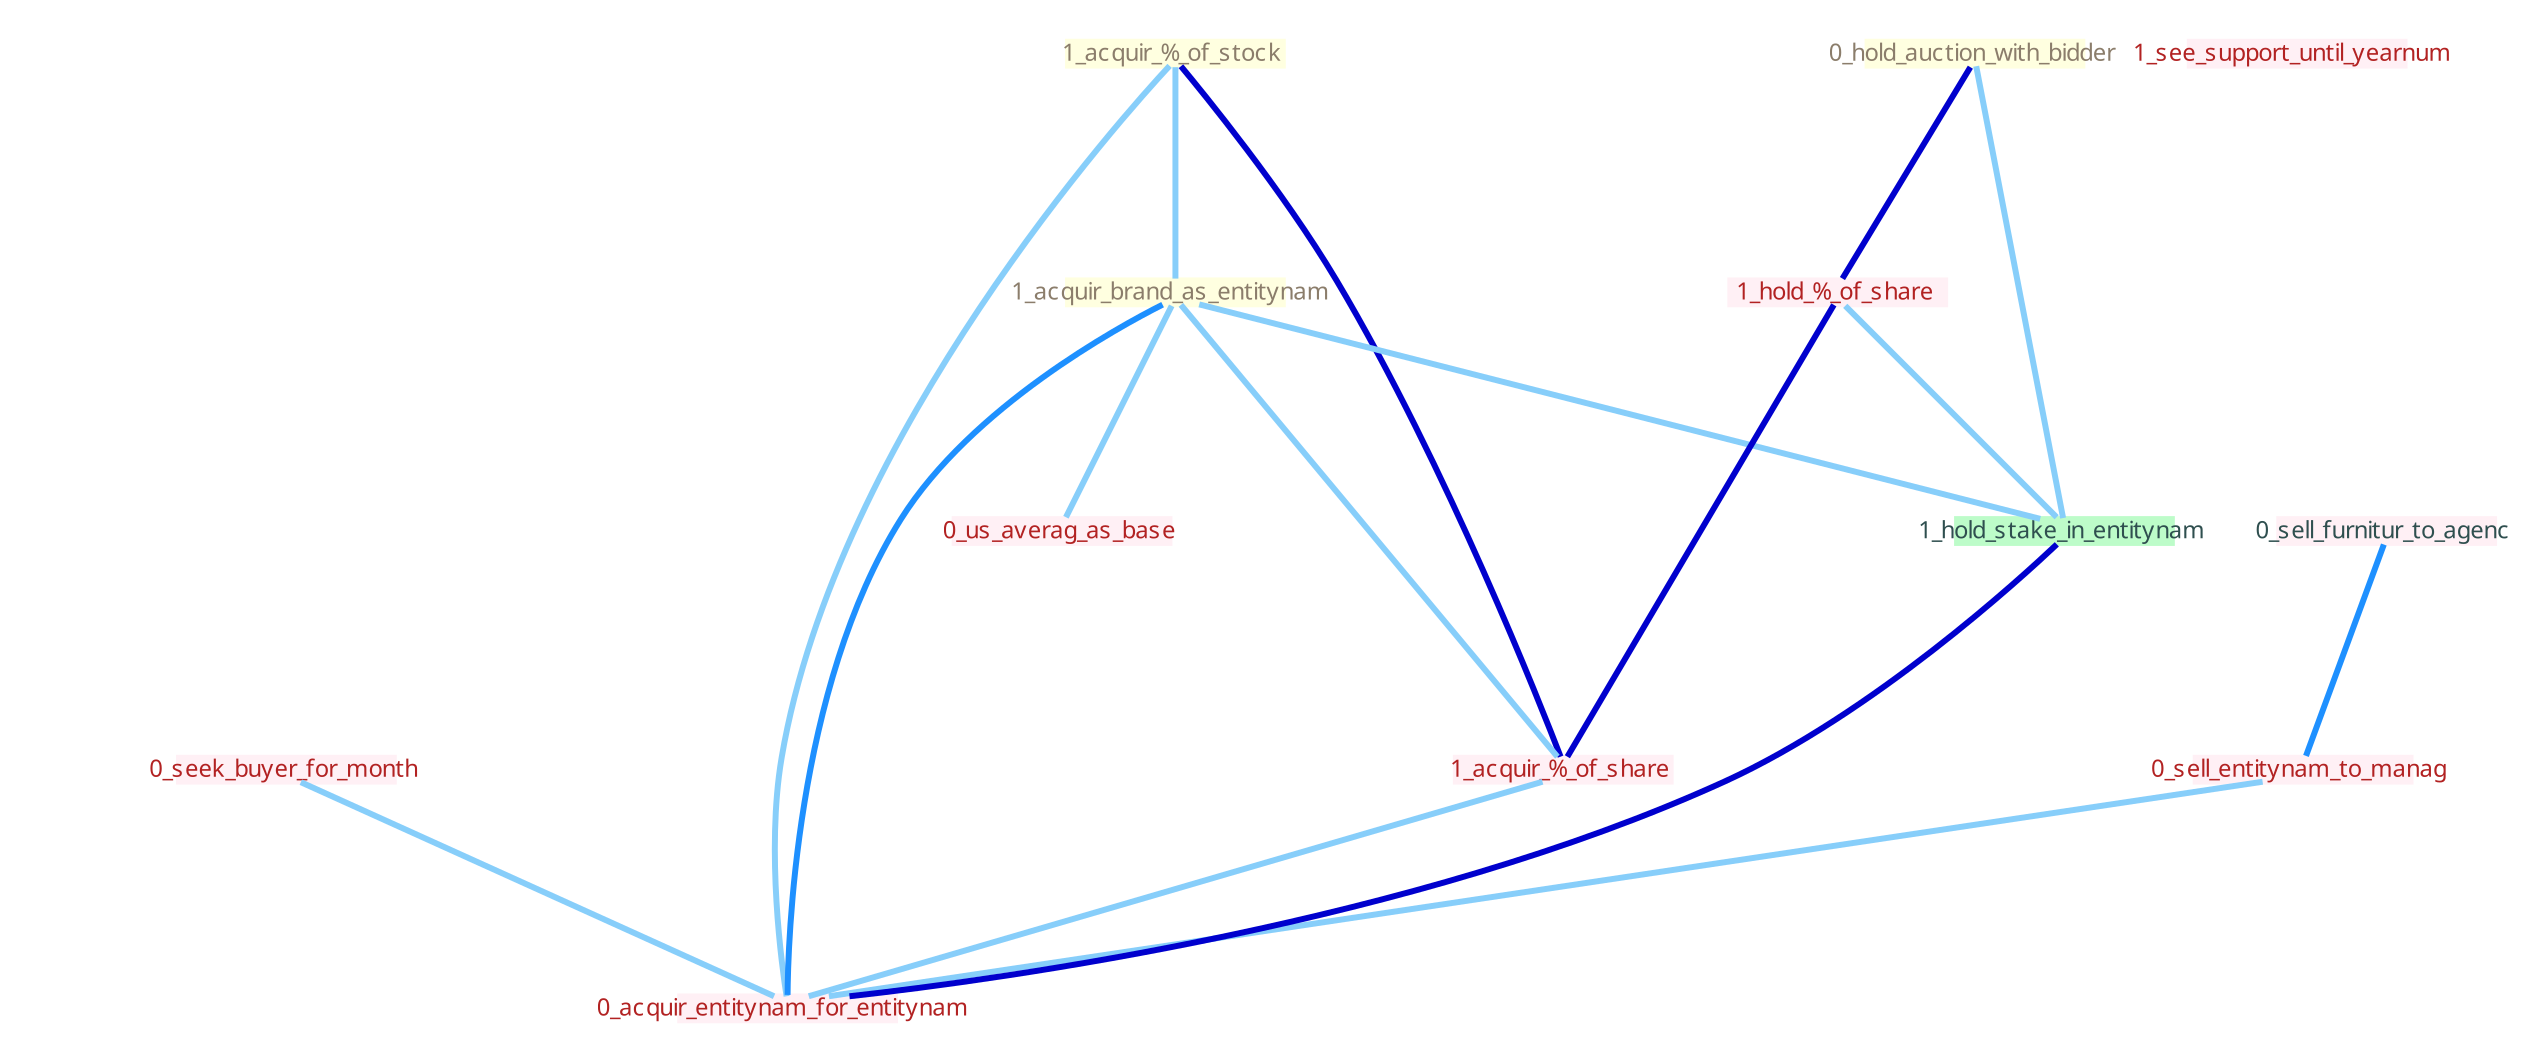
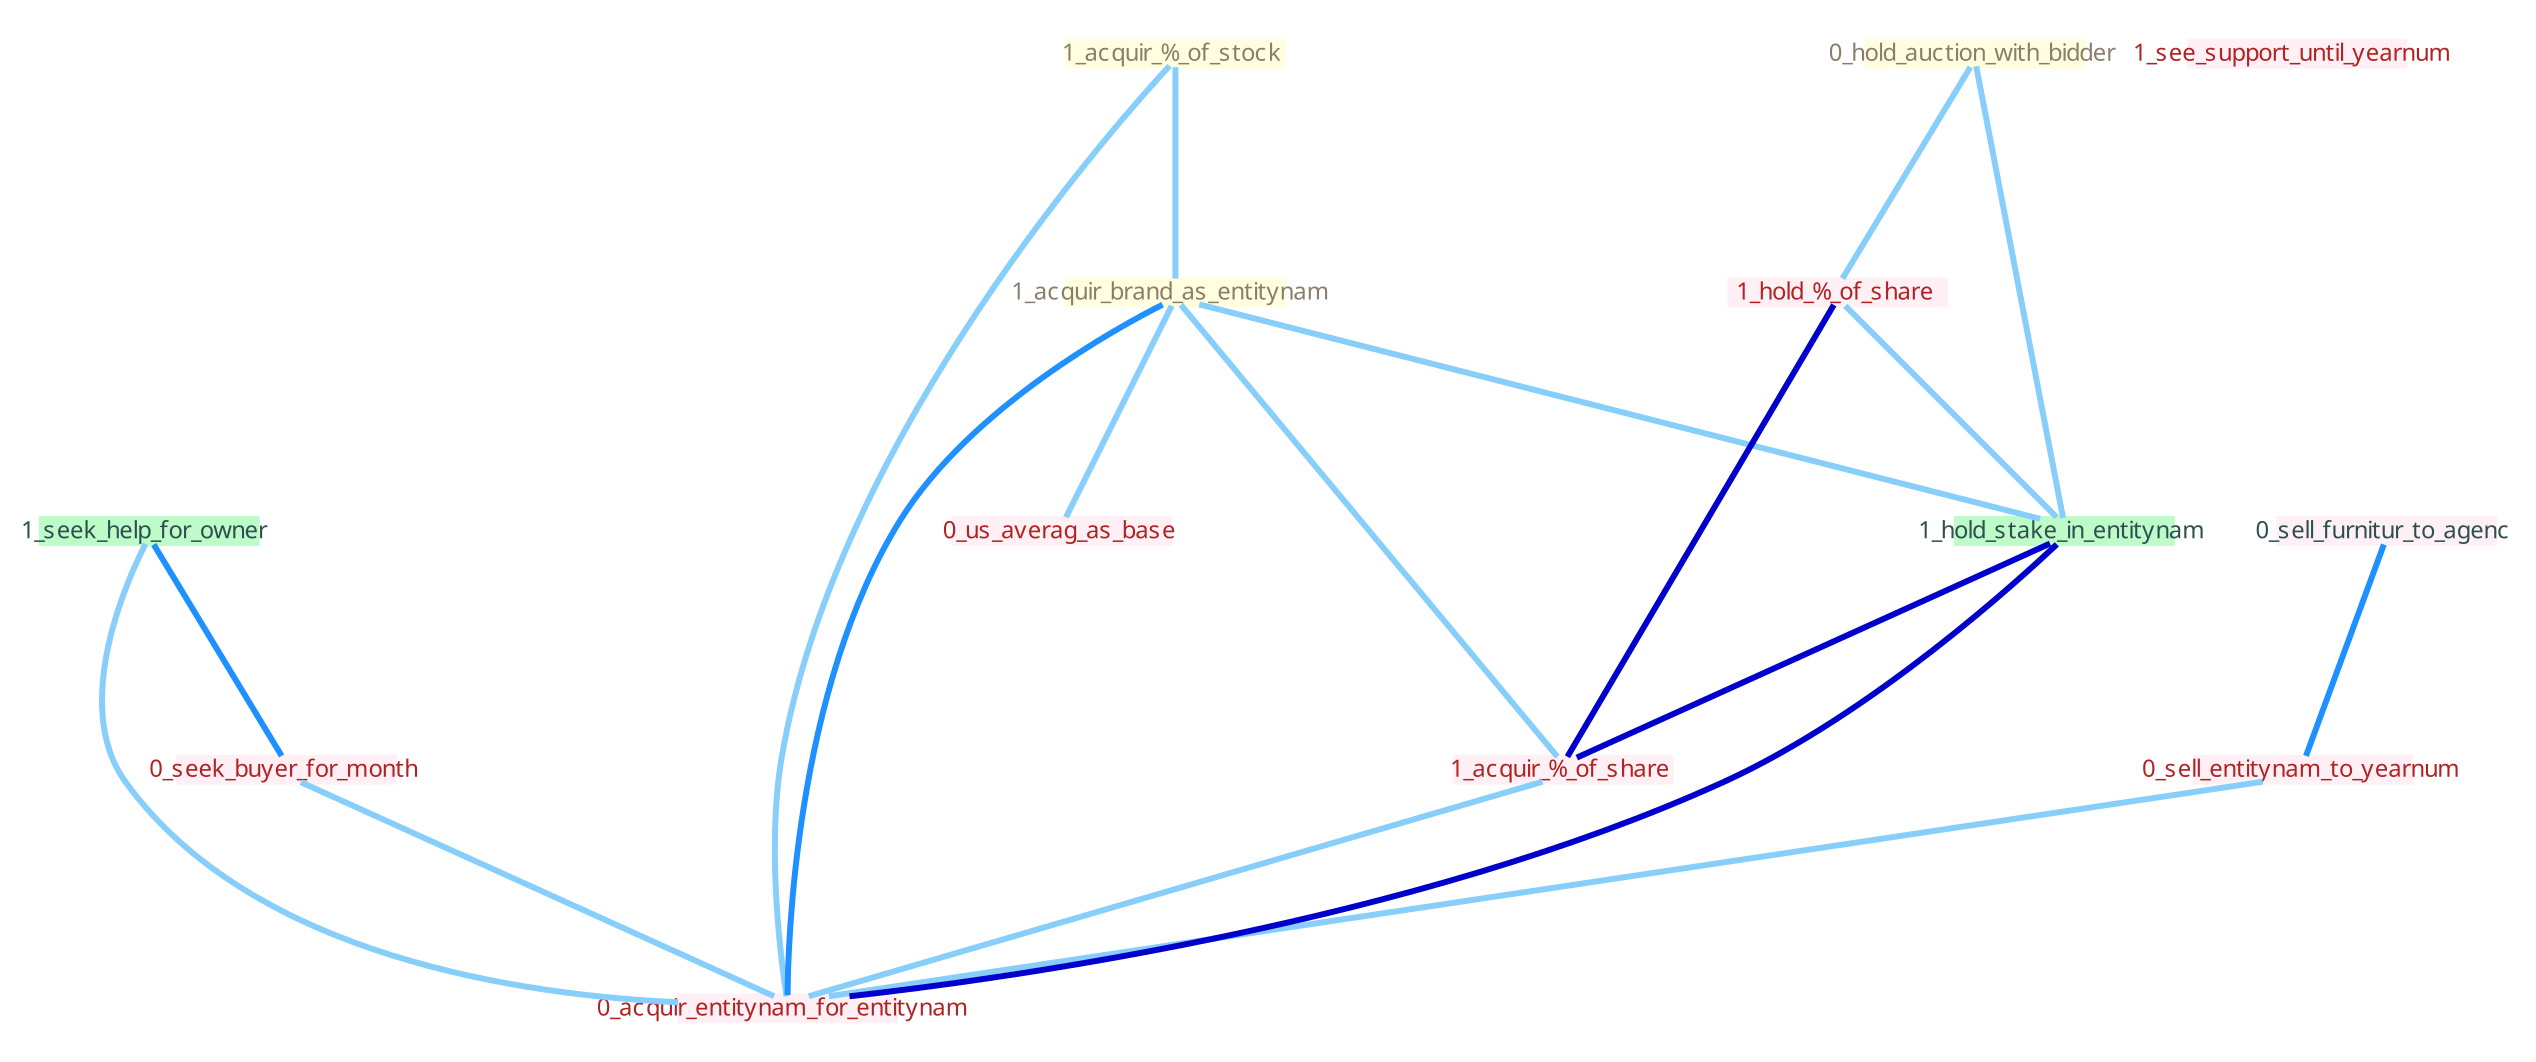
edge "0_hold_auction_with_bidder" -- "1_hold_%_of_share": color #0000cd -> #87cefa
edge "1_acquir_%_of_stock" -- "1_acquir_%_of_share": now "1_hold_stake_in_entitynam" -- "1_acquir_%_of_share"
node "1_seek_help_for_owner": added
node "0_sell_entitynam_to_manag": label "0_sell_entitynam_to_manag" -> "0_sell_entitynam_to_yearnum"
